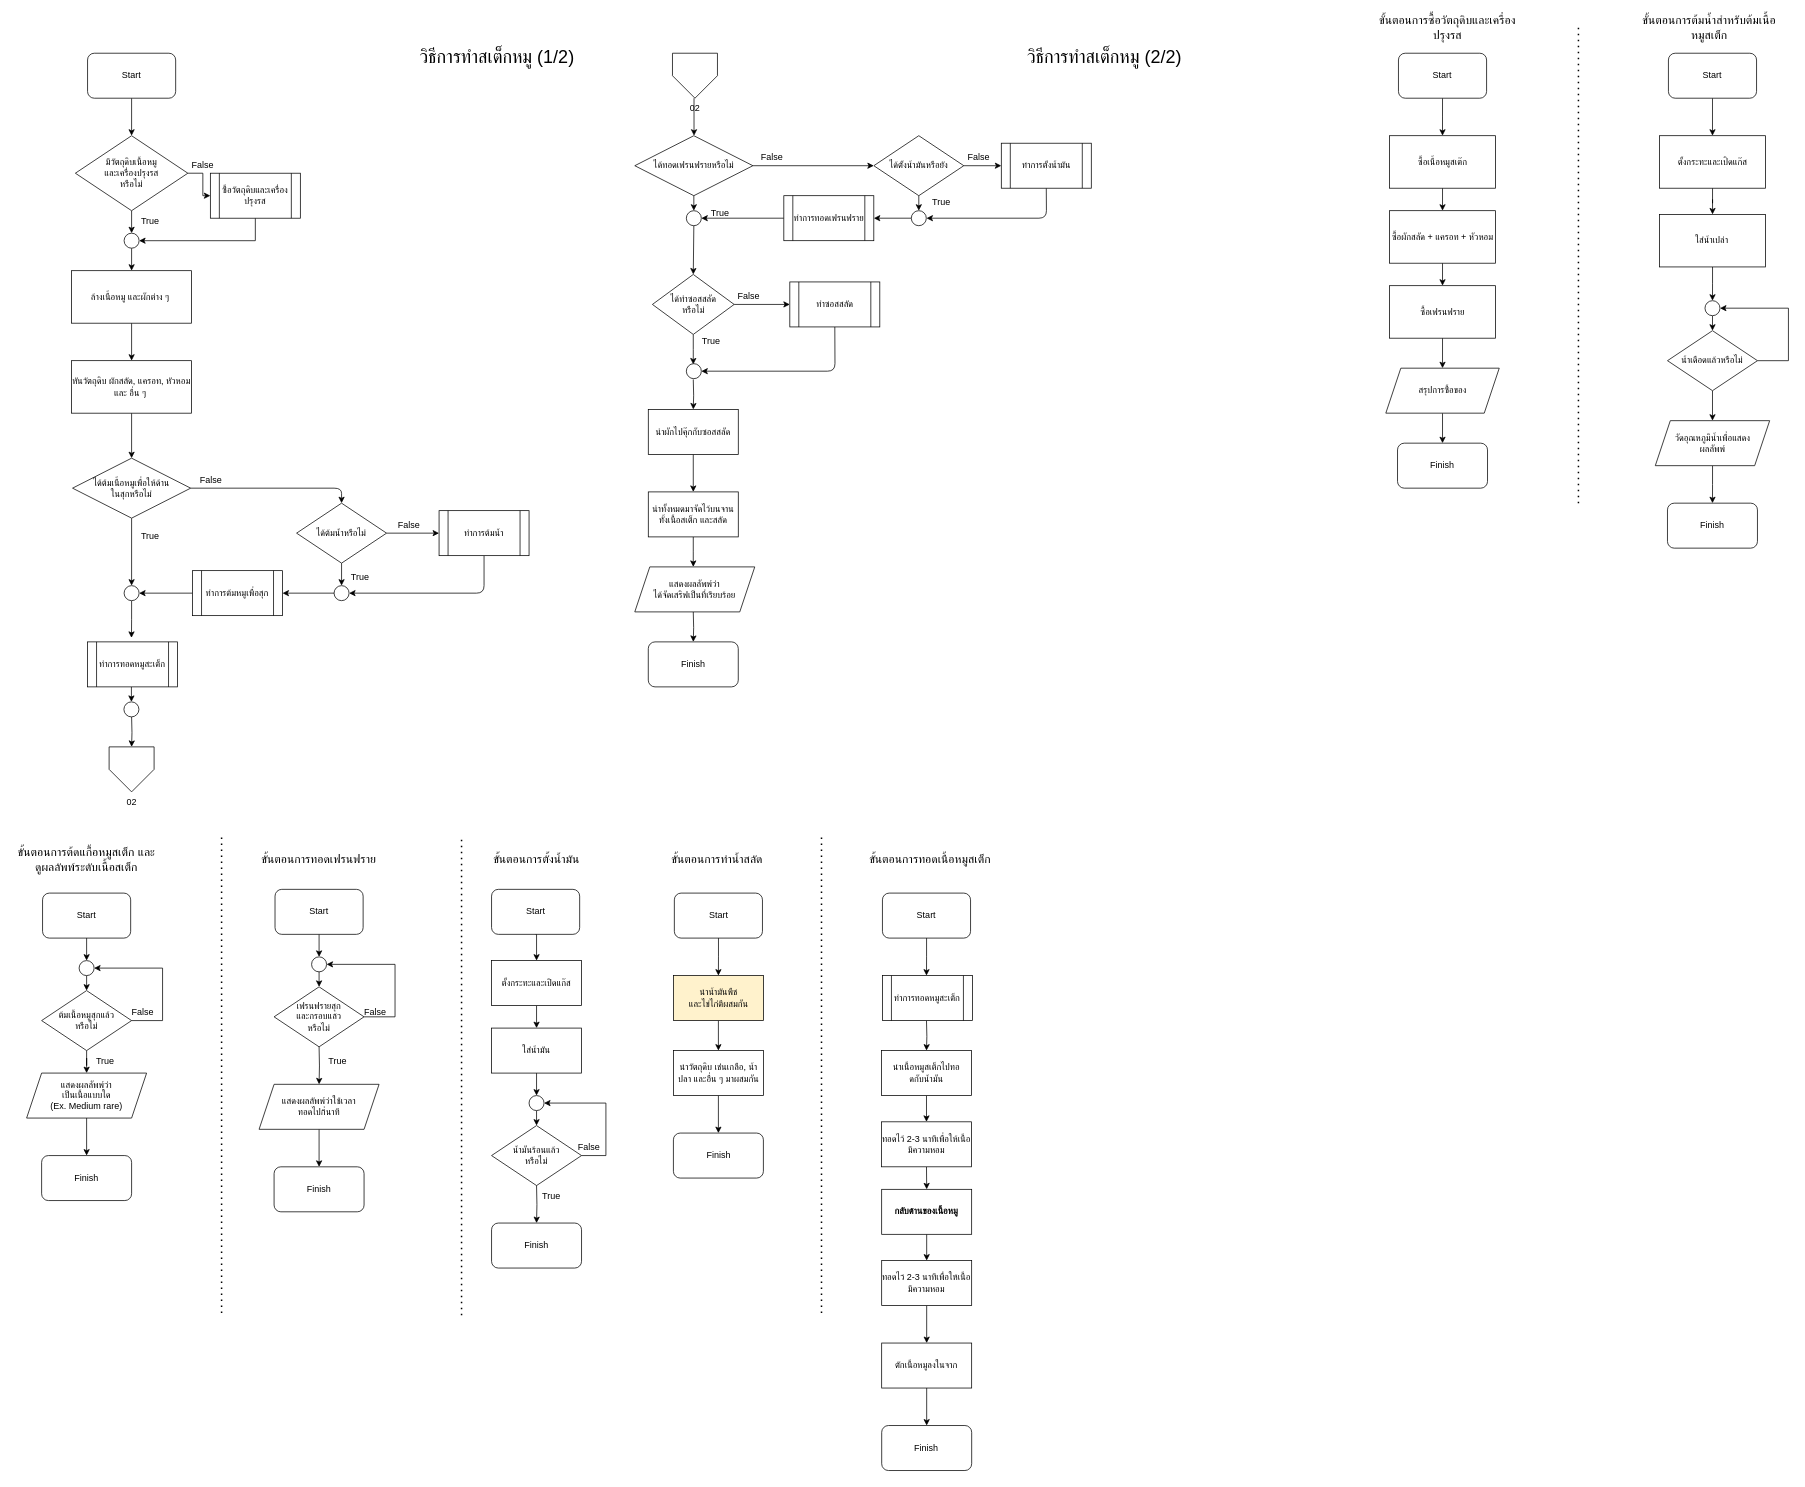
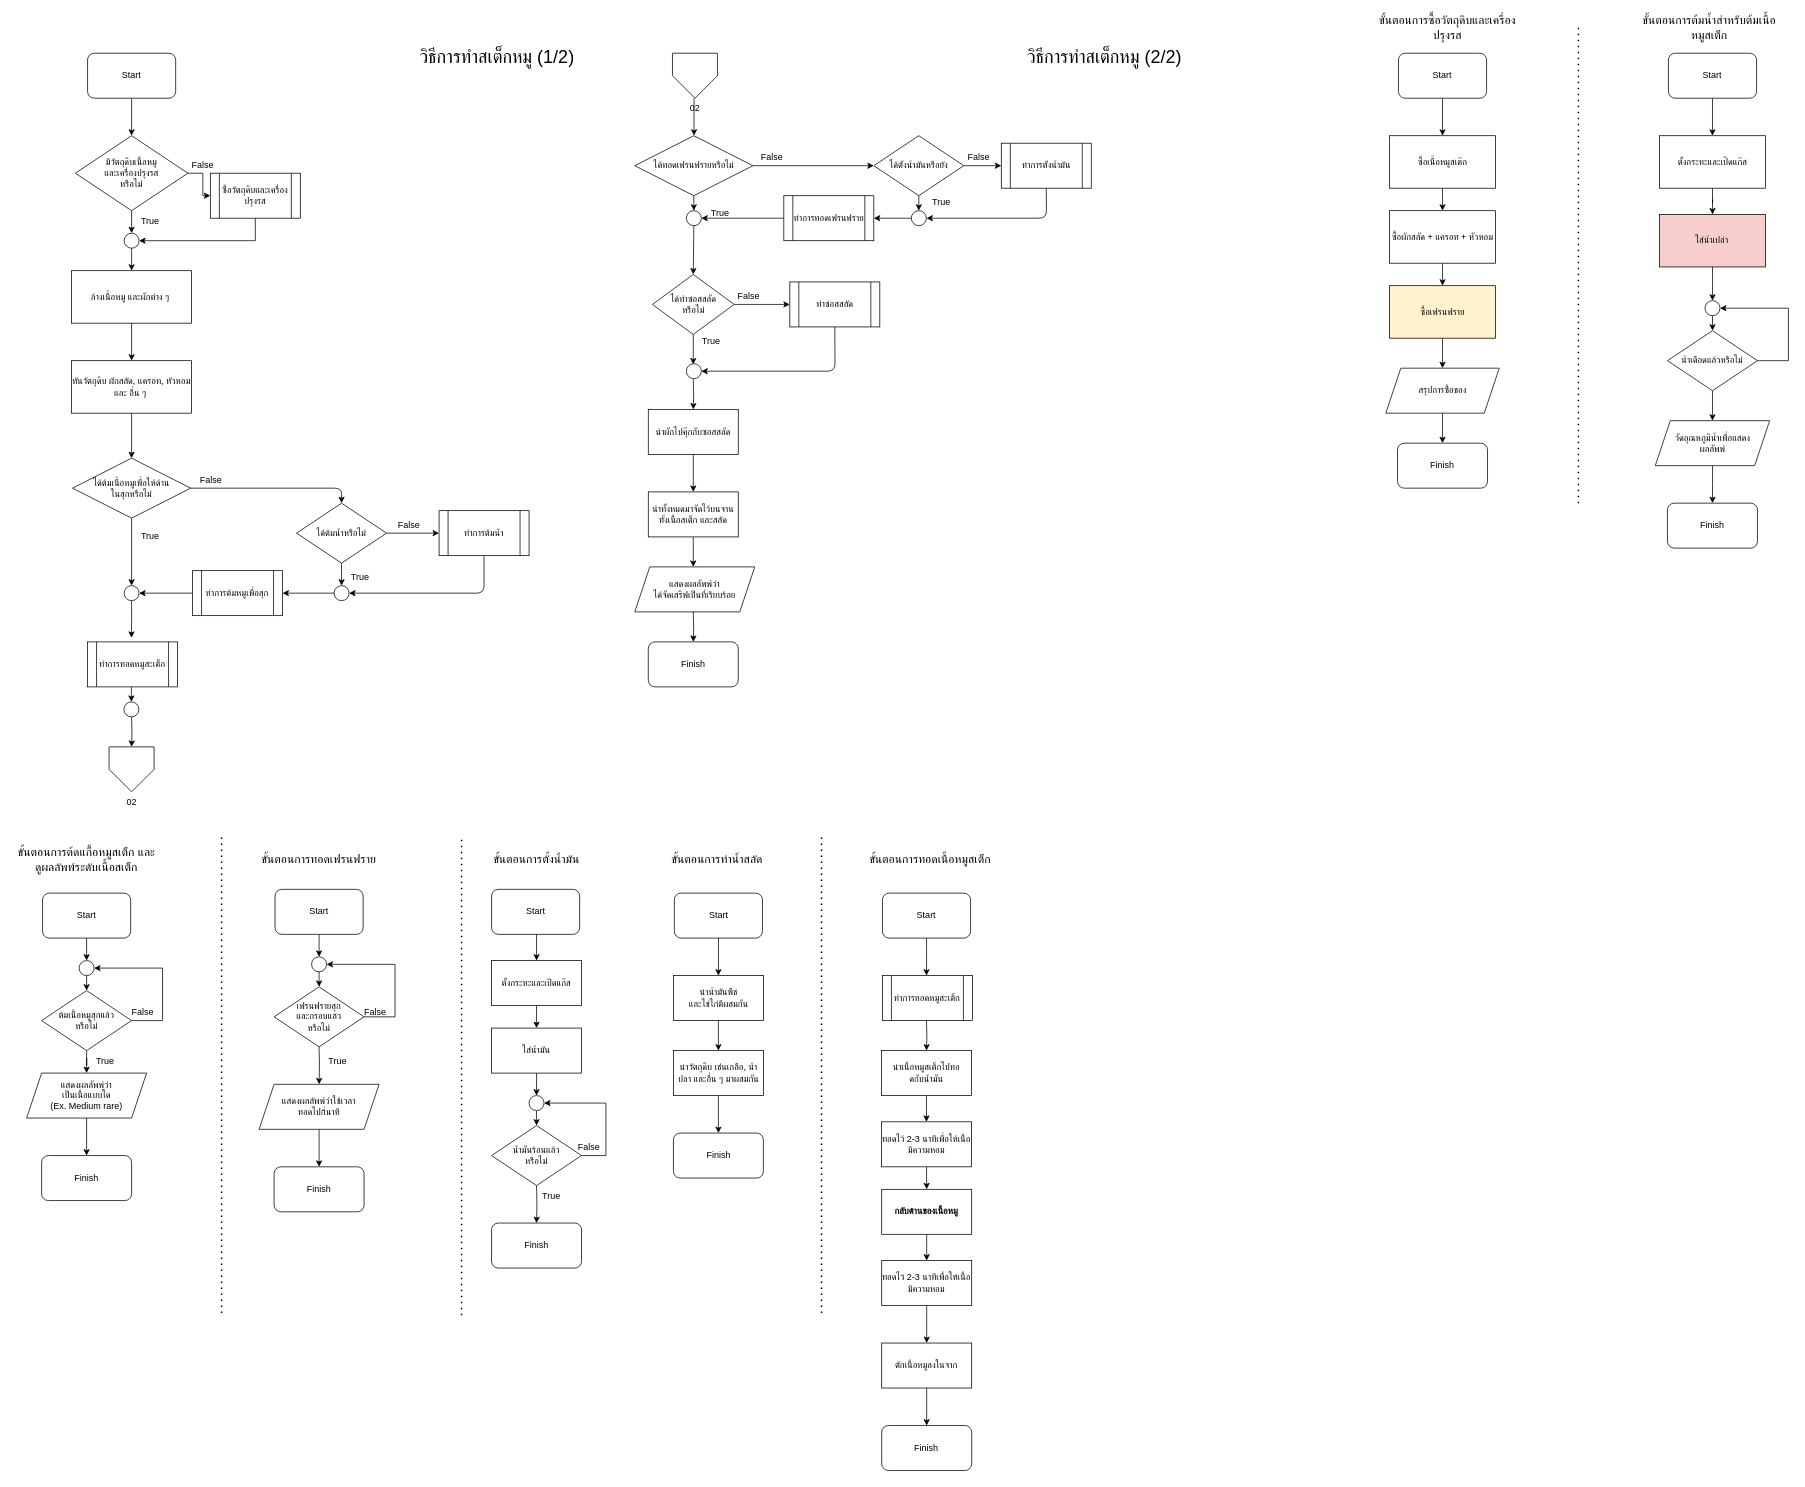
node "ใส่นํ้าเปล่า": fillcolor #ffffff -> #f8cecc
node "ซื้อเฟรนฟราย": fillcolor #ffffff -> #fff2cc
node "นำนํ้ามันพืช และไข่ไก่ตีผสมกัน": fillcolor #fff2cc -> #ffffff
